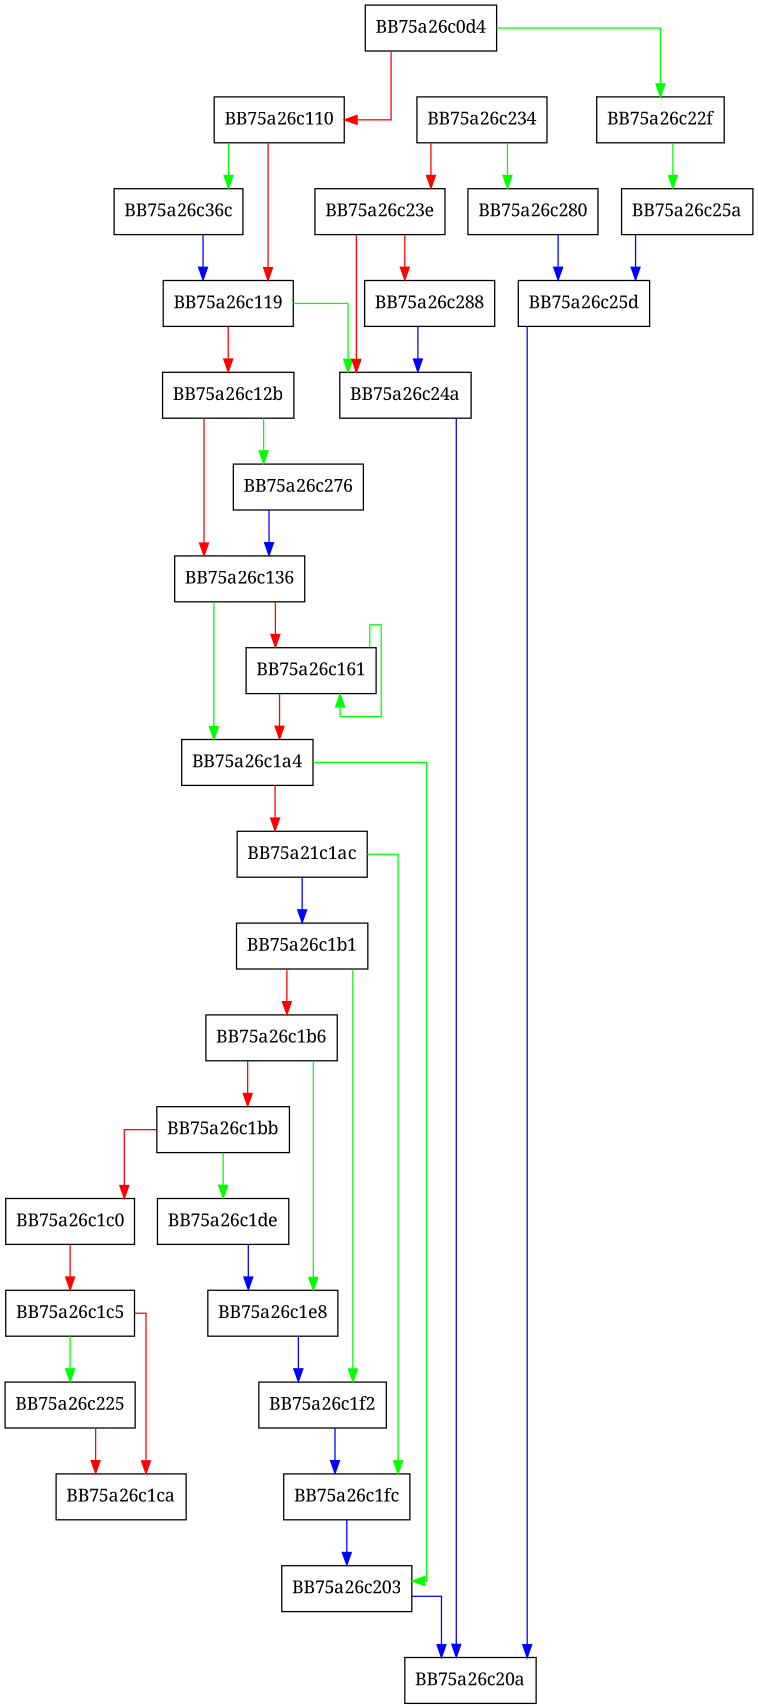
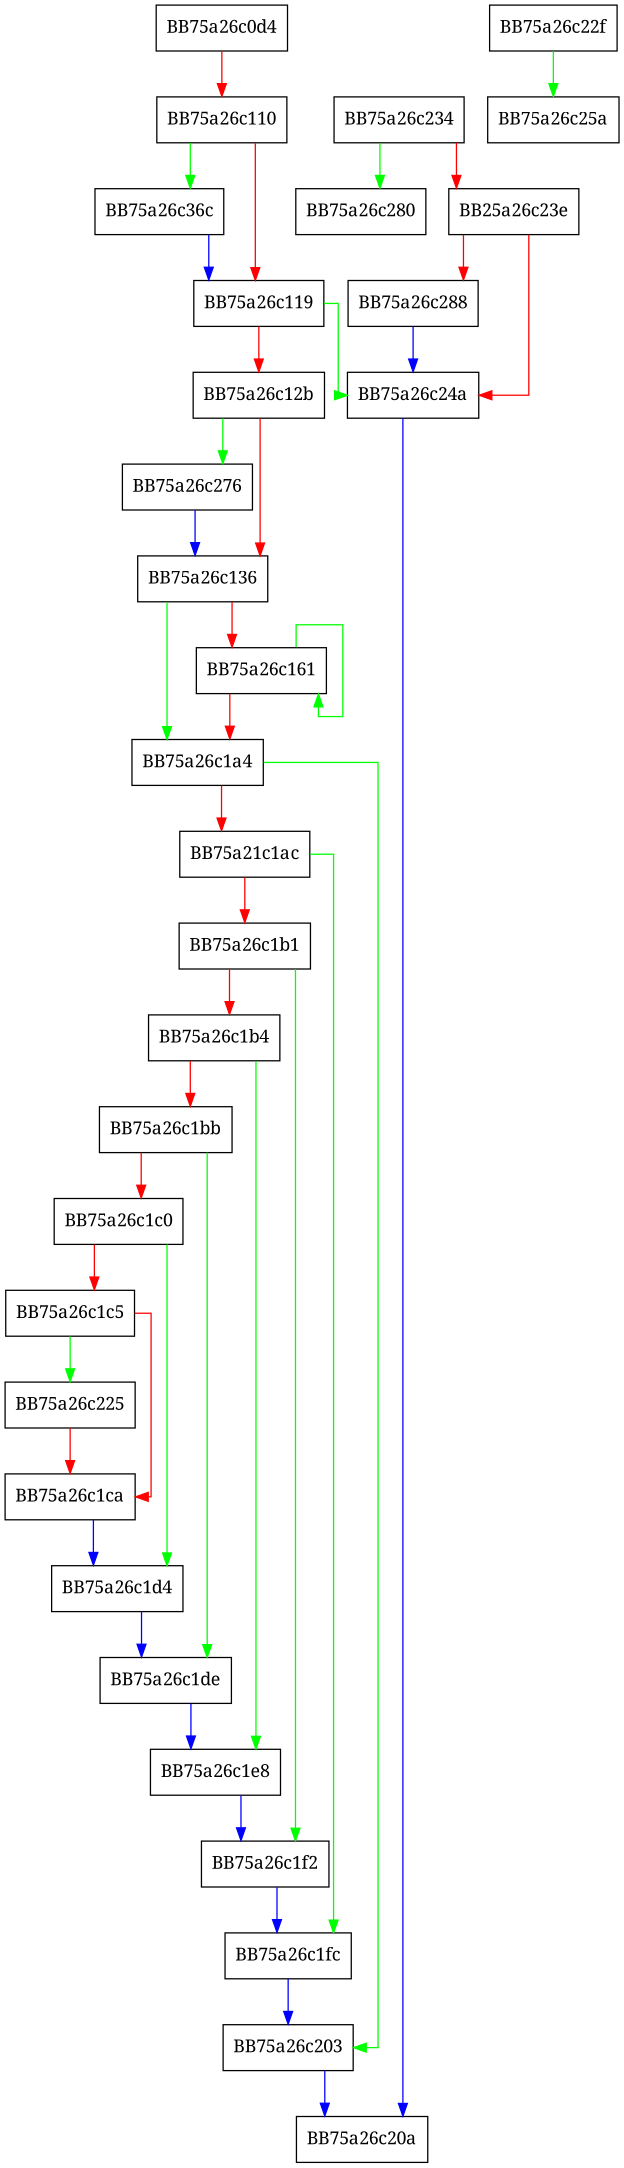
edge "BB75a26c0d4" -> "BB75a26c22f": removed
node "BB75a26c23e": label "BB75a26c23e" -> "BB25a26c23e"
node "BB75a26c25d": removed
edge "BB75a21c1ac" -> "BB75a26c1b1": color blue -> red
node "BB75a26c1b6": label "BB75a26c1b6" -> "BB75a26c1b4"
node "BB75a26c1d4": added
